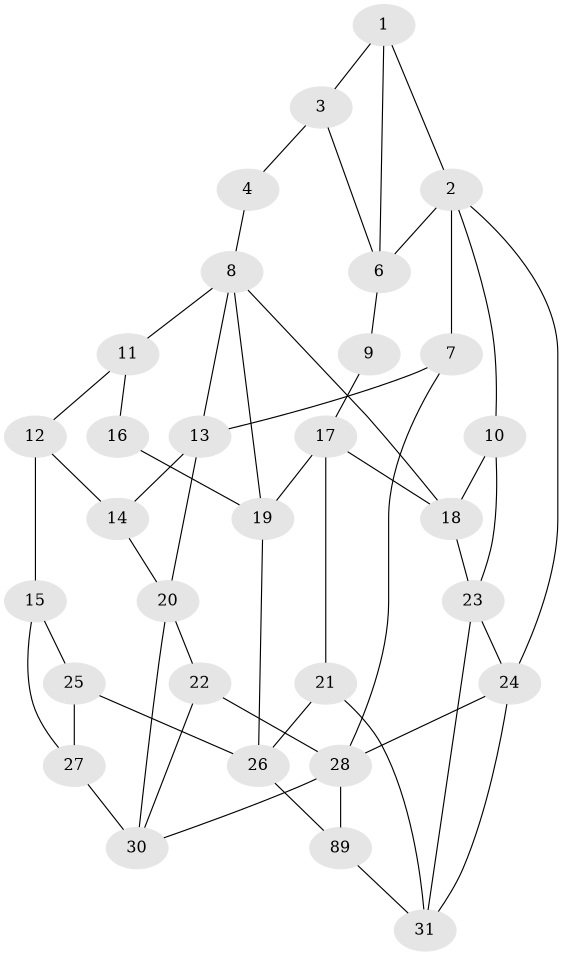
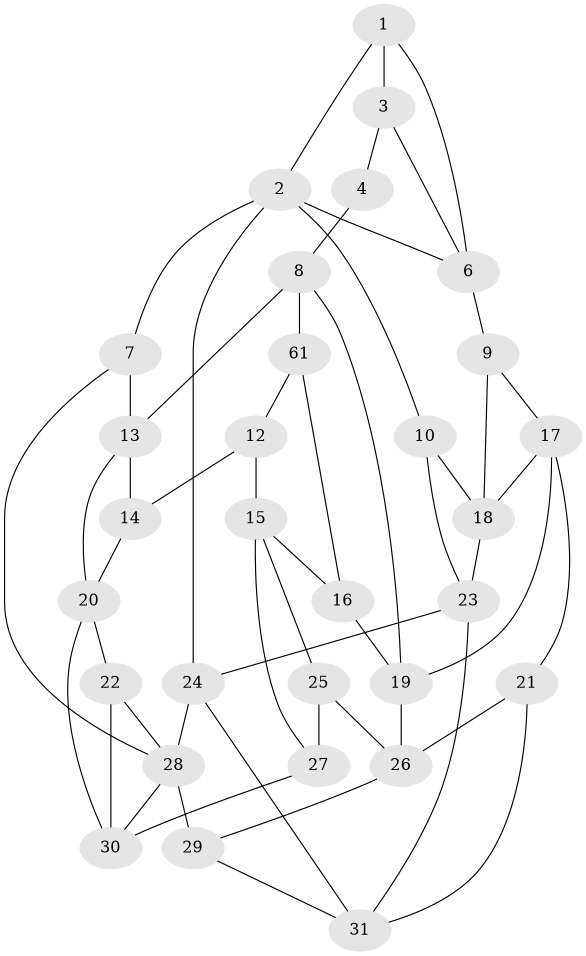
node "11": label "11" -> "61"
edge "8" -- "18": now "9" -- "18"
edge "15" -- "16": added
node "89": label "89" -> "29"
